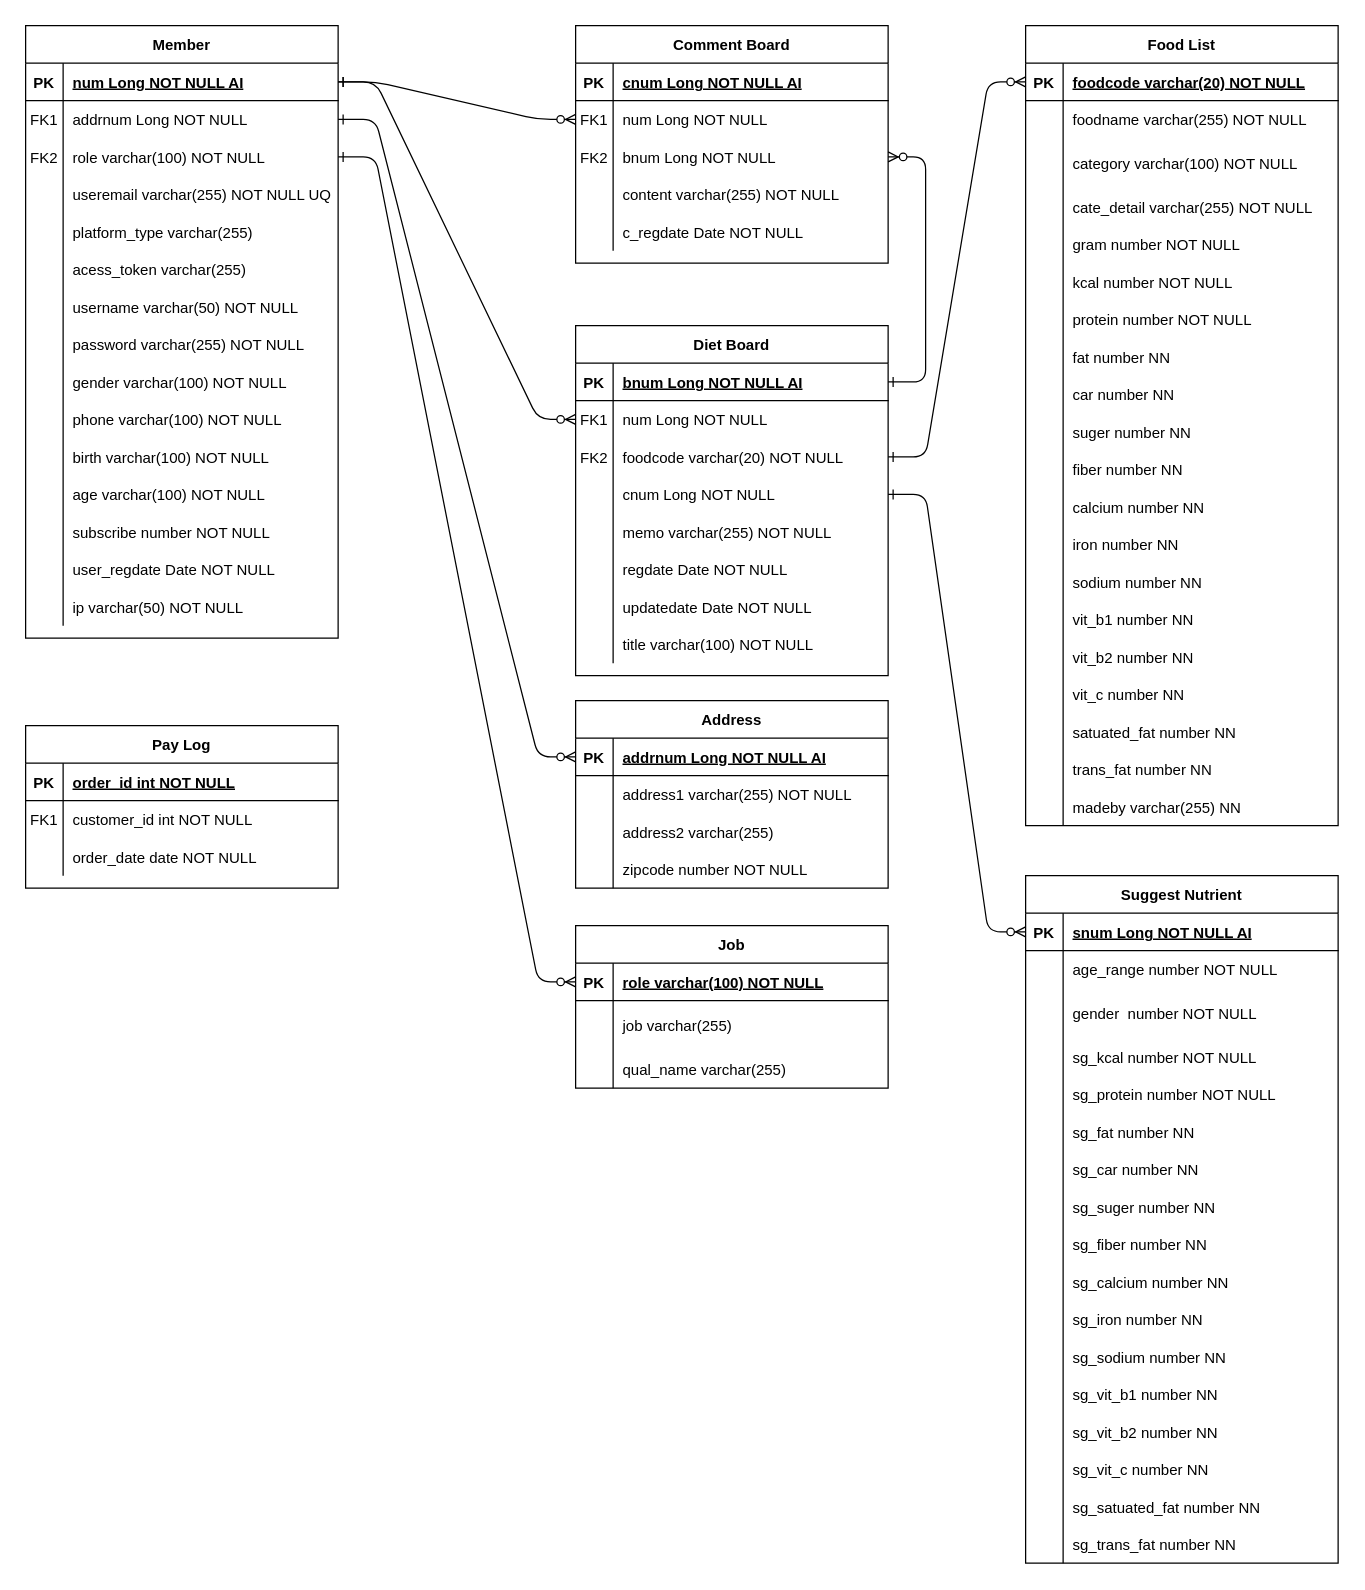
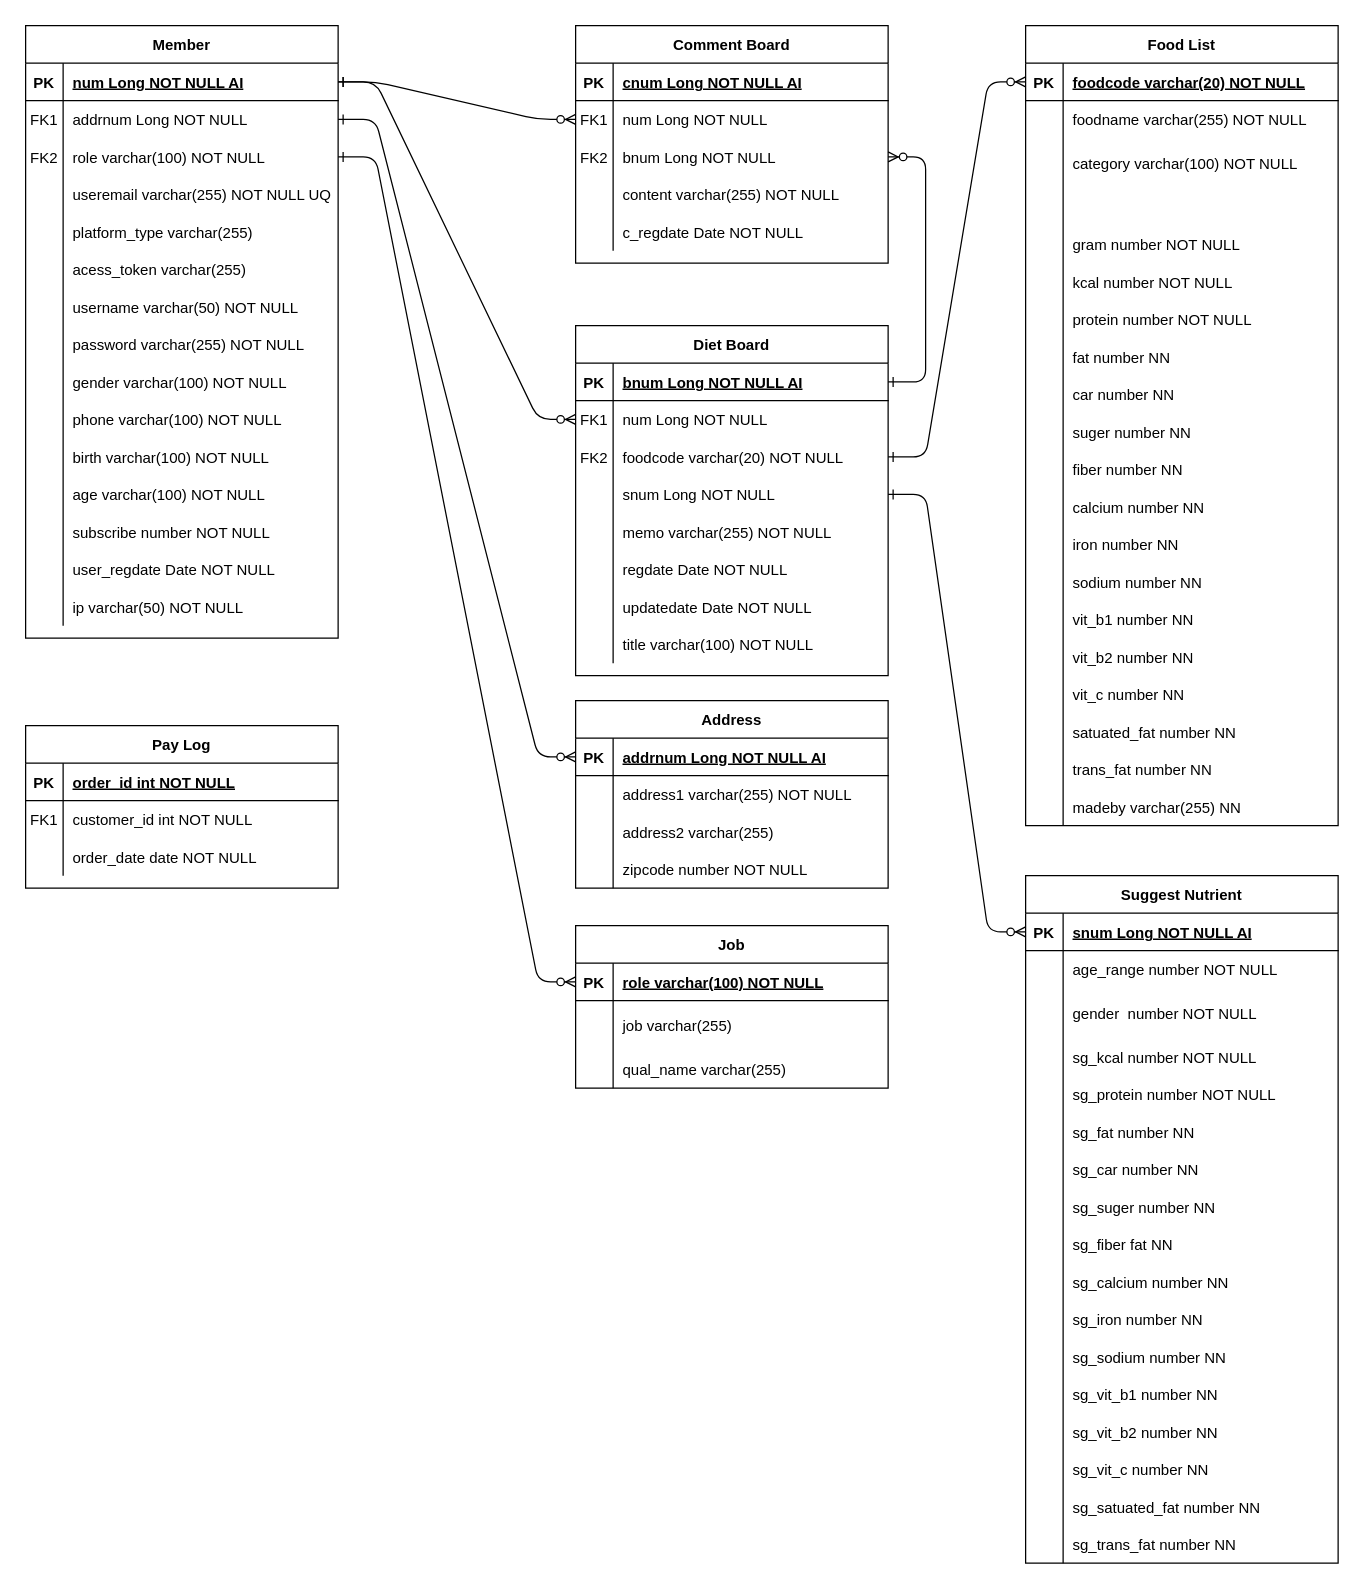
node "cate_detail varchar(255) NOT NULL": removed
node "cnum Long NOT NULL": label "cnum Long NOT NULL" -> "snum Long NOT NULL"
node "sg_fiber number NN": label "sg_fiber number NN" -> "sg_fiber fat NN"
